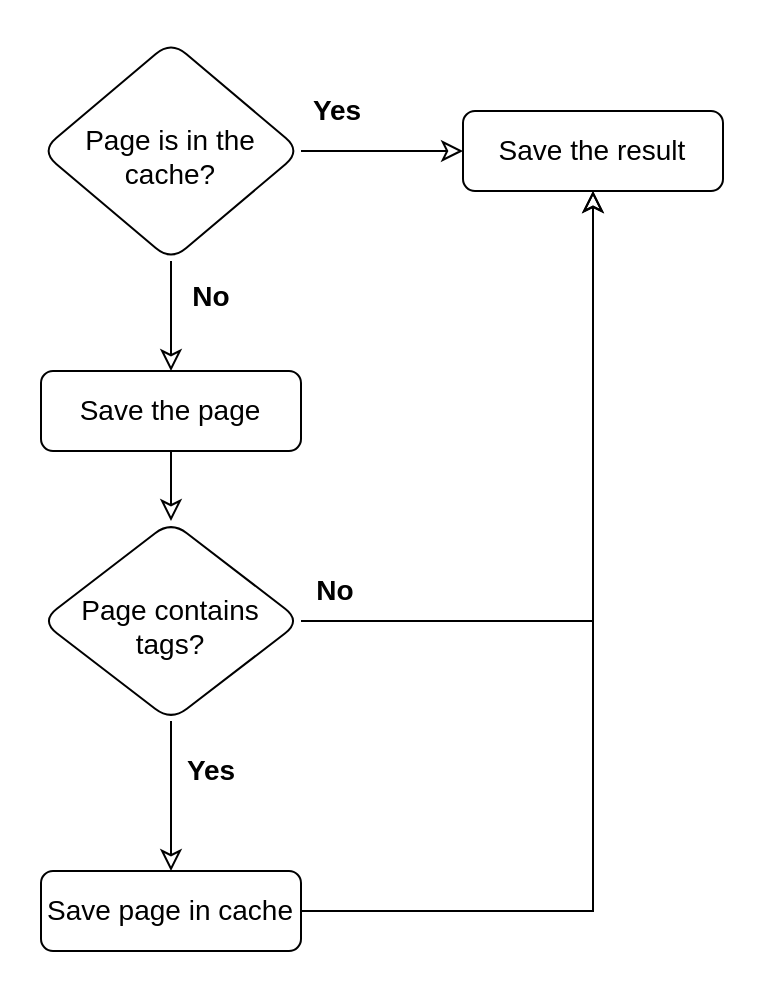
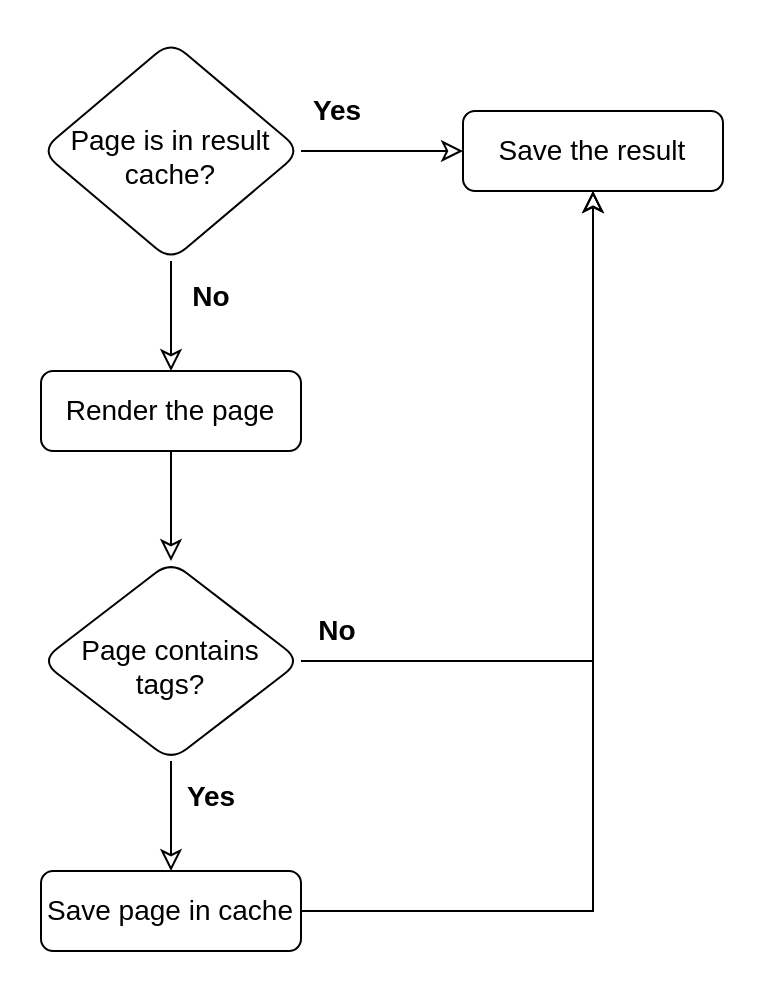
node "Page is in the cache?": label "Page is in the cache?" -> "Page is in result cache?"
node "Save the page": label "Save the page" -> "Render the page"
node "Page contains tags?": moved (171, 621) -> (171, 661)
